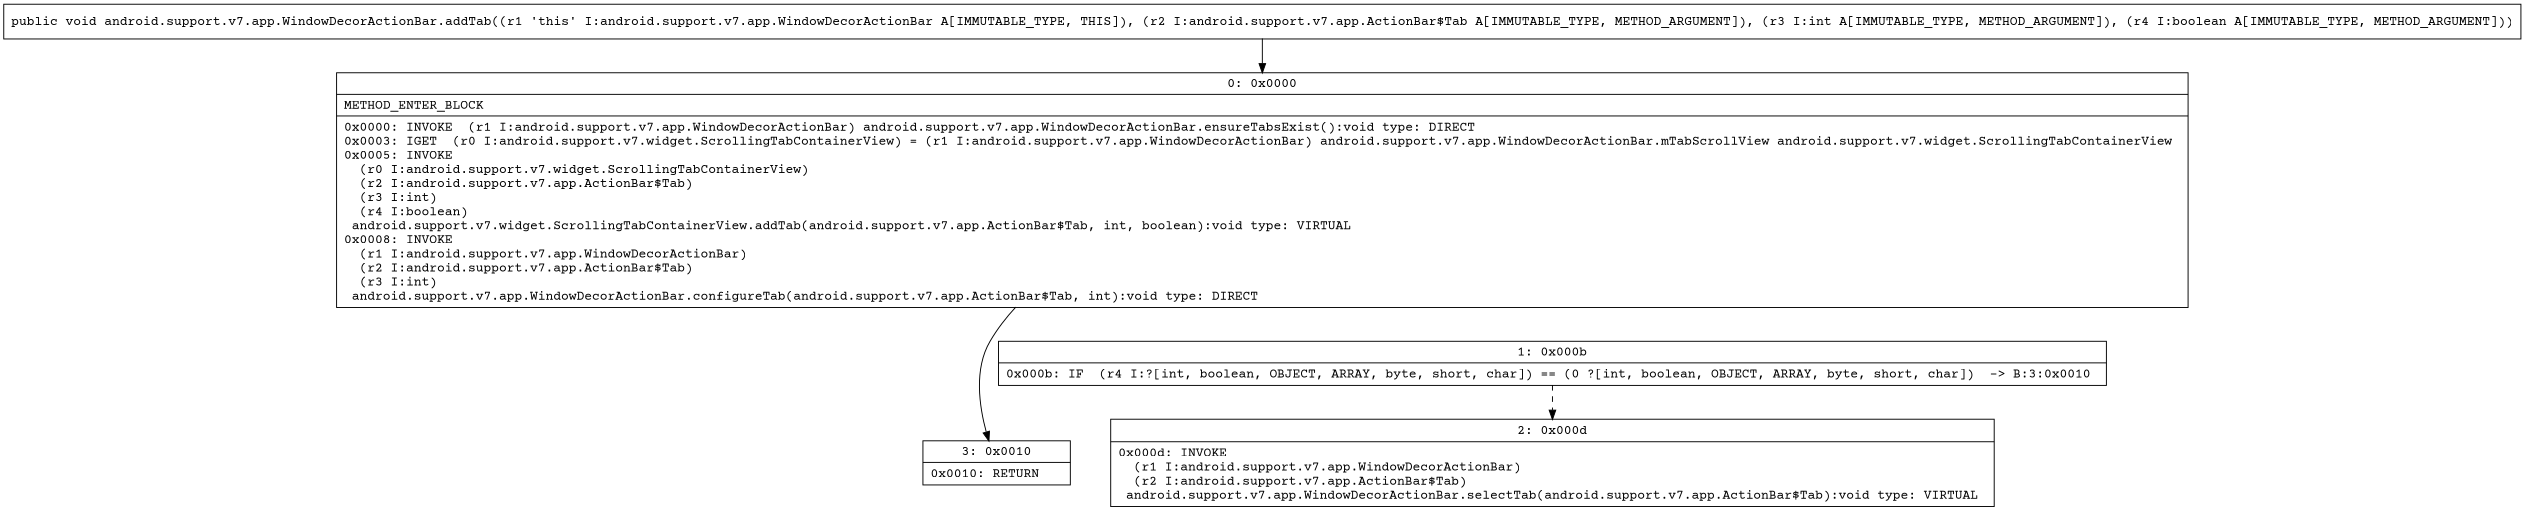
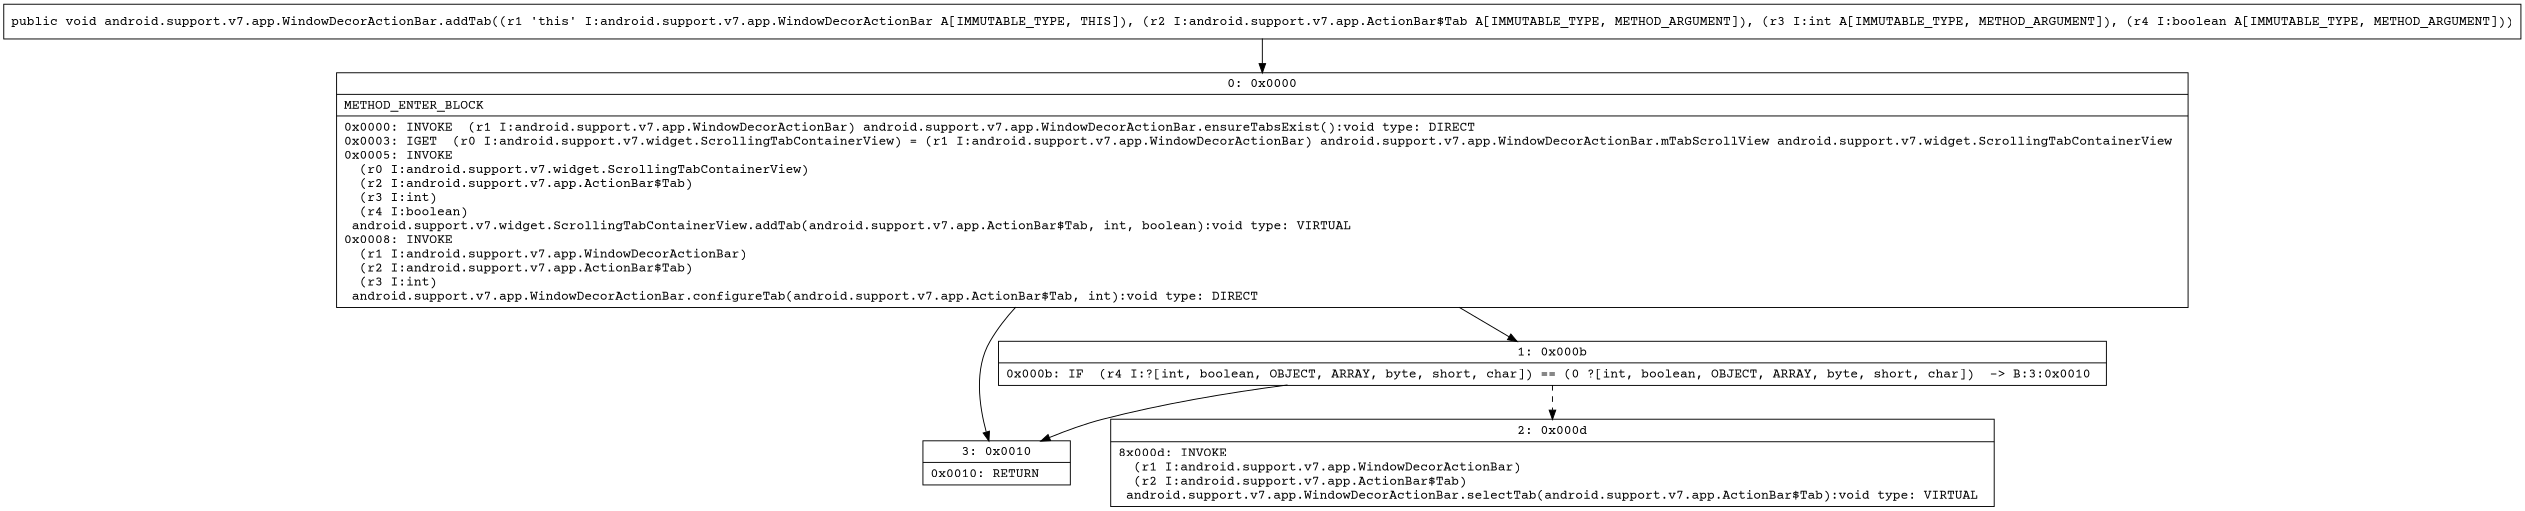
edge "0: 0x0000" -> "1: 0x000b": added
edge "1: 0x000b" -> "3: 0x0010": added
node "2: 0x000d": text "0x000d: INVOKE" -> "8x000d: INVOKE"
